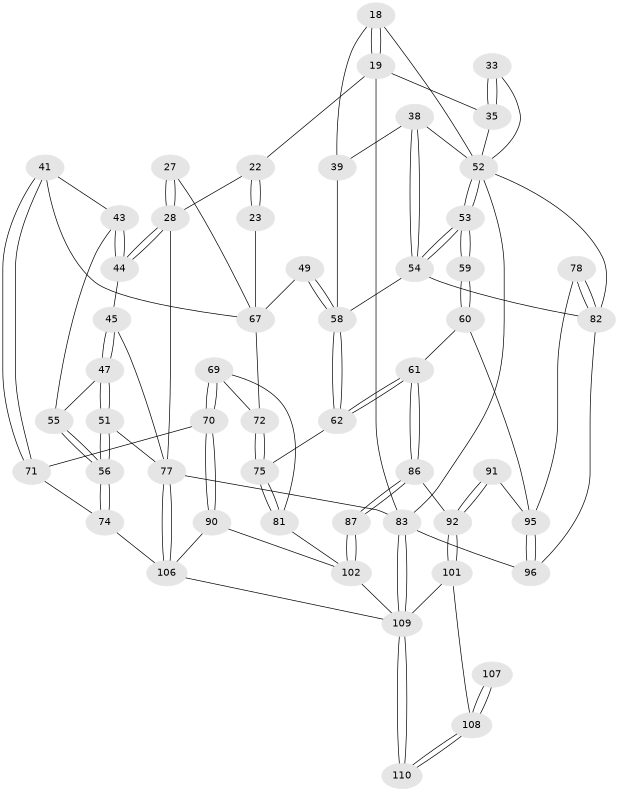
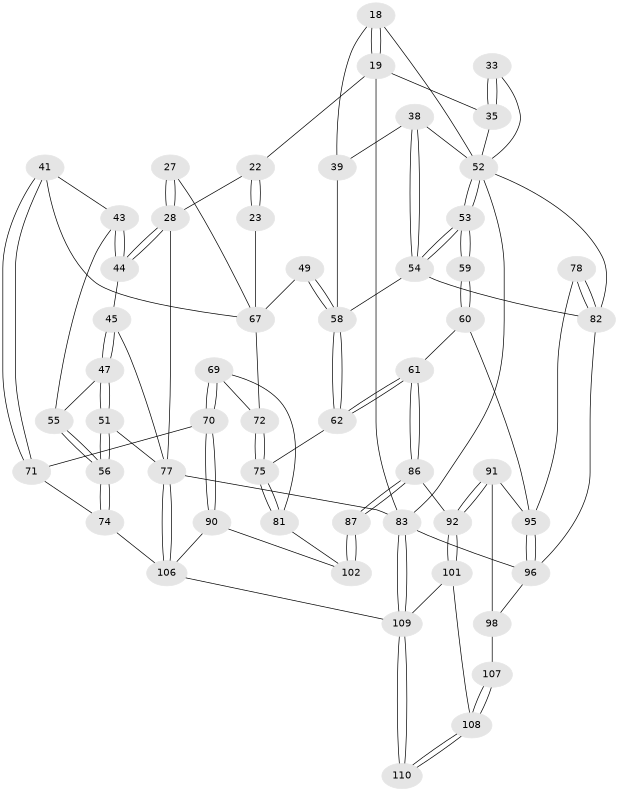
edge "102" -- "109": removed
node "98": added
